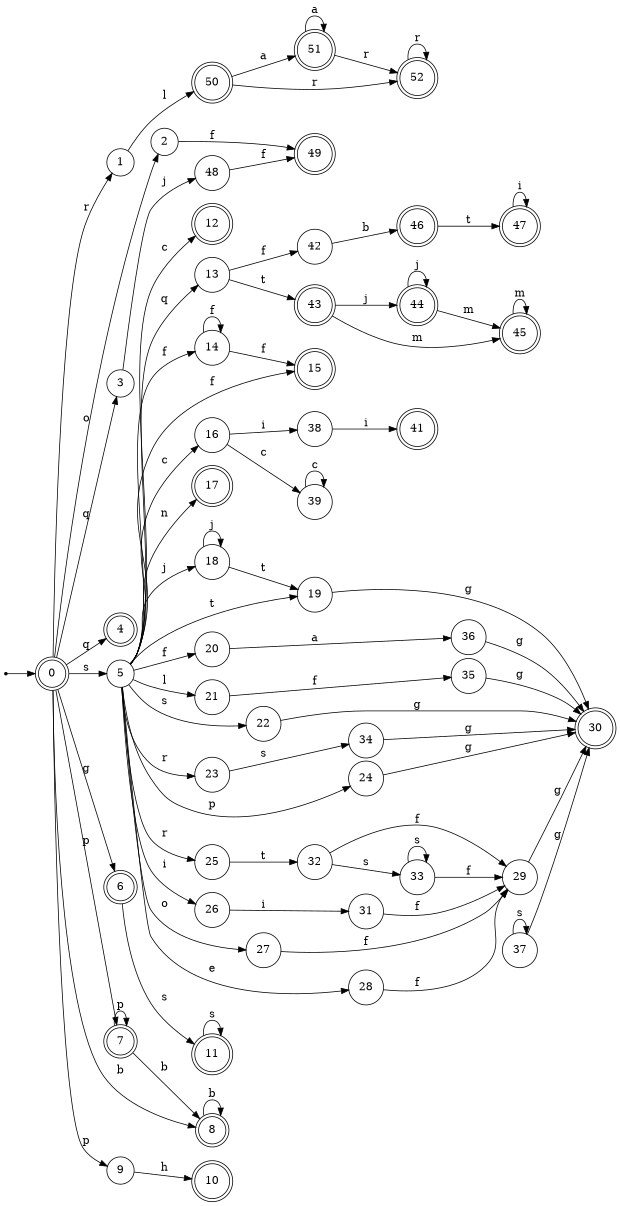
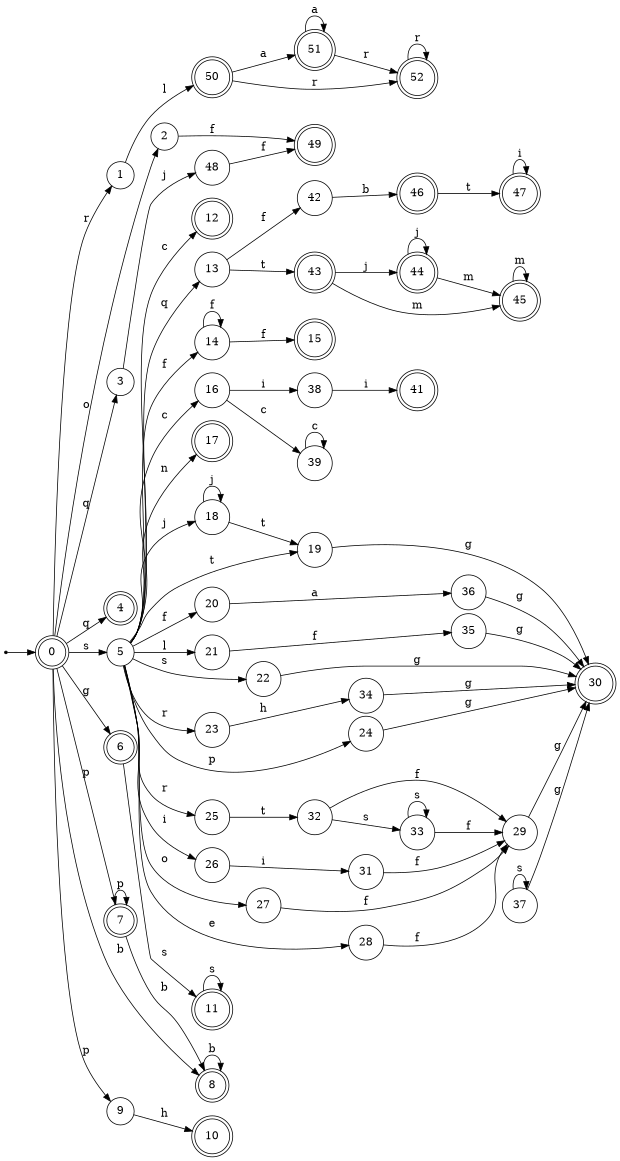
edge "5" -> "15": removed, label "f"
edge "23" -> "34": label "s" -> "h"
